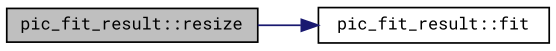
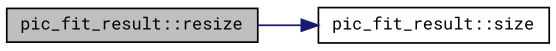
node "pic_fit_result::fit": label "pic_fit_result::fit" -> "pic_fit_result::size"
